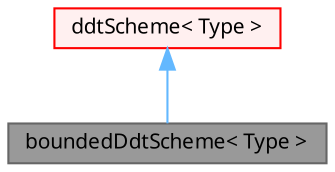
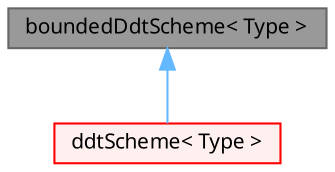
edge "boundedDdtScheme< Type >" -> "ddtScheme< Type >": reversed
